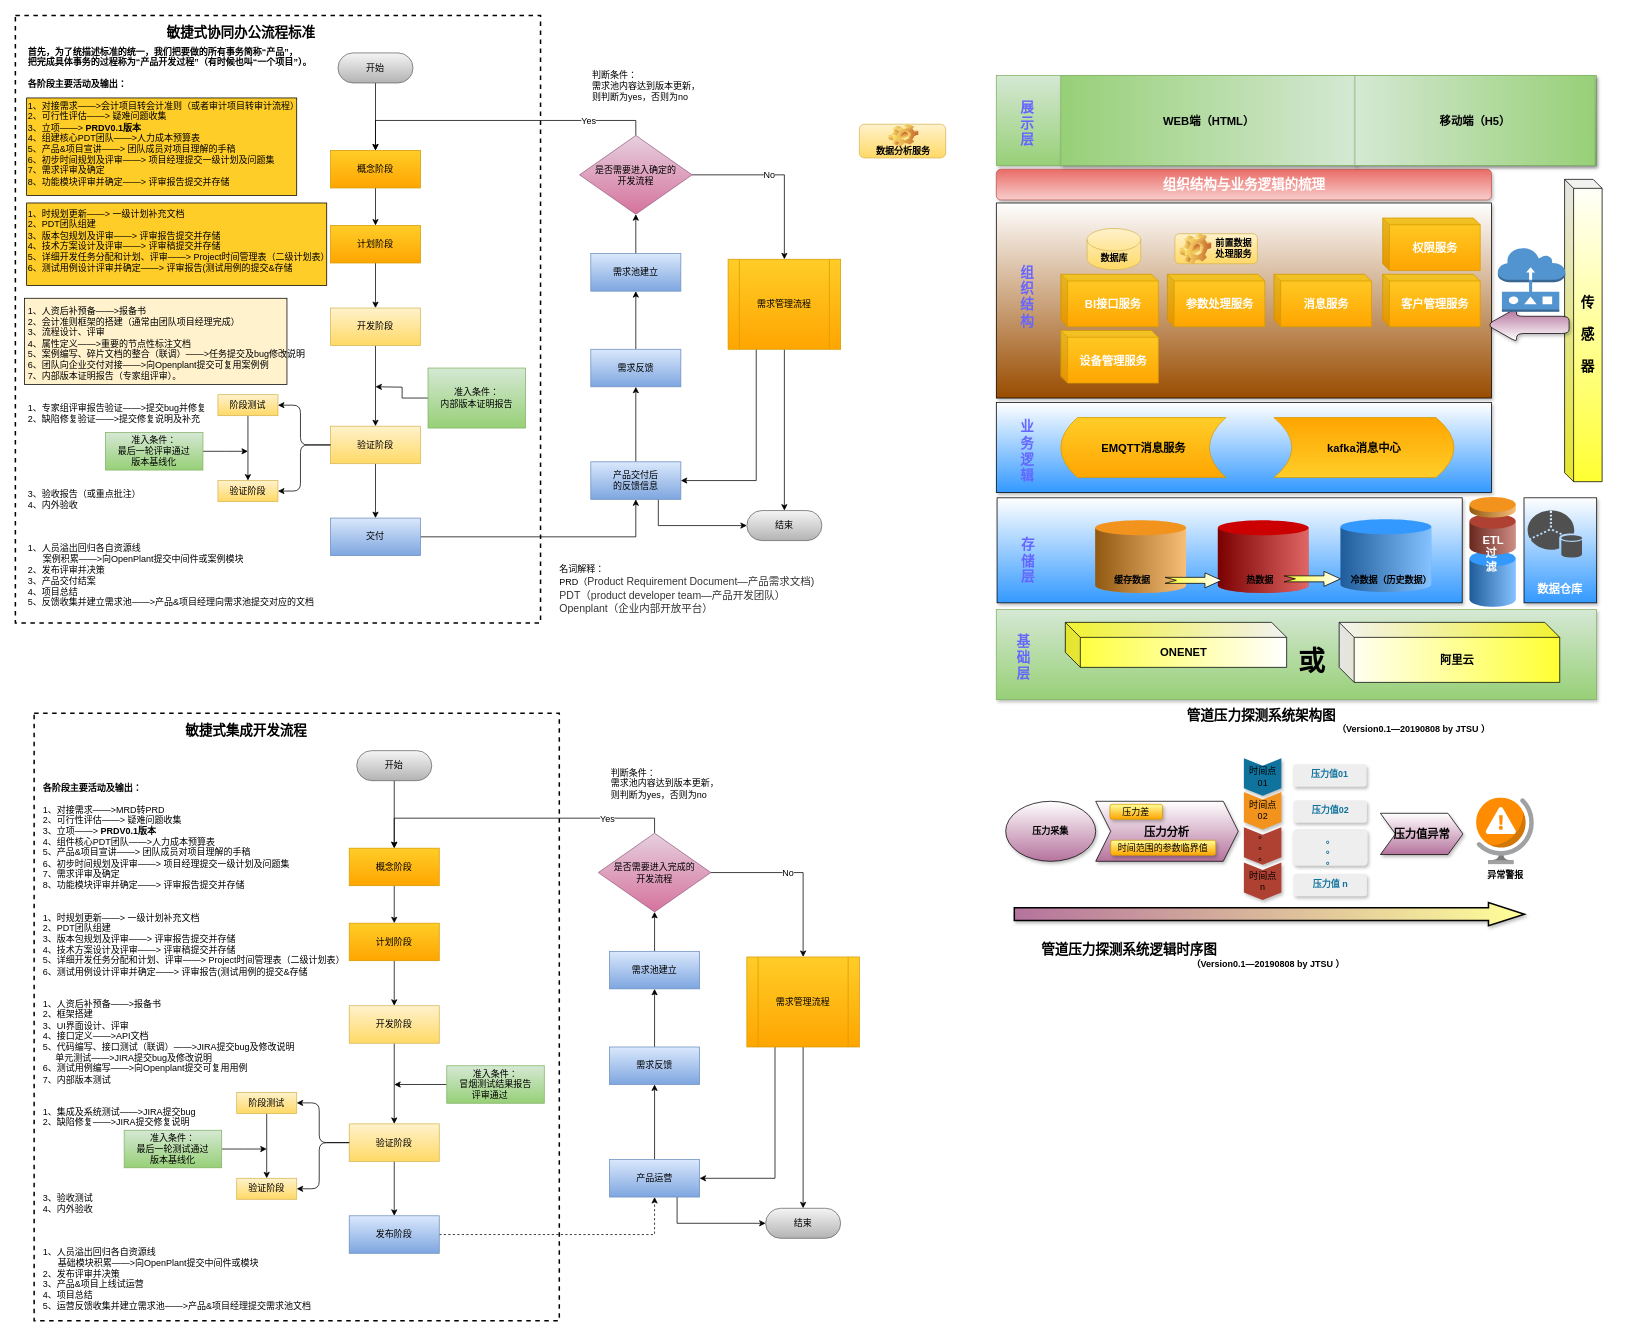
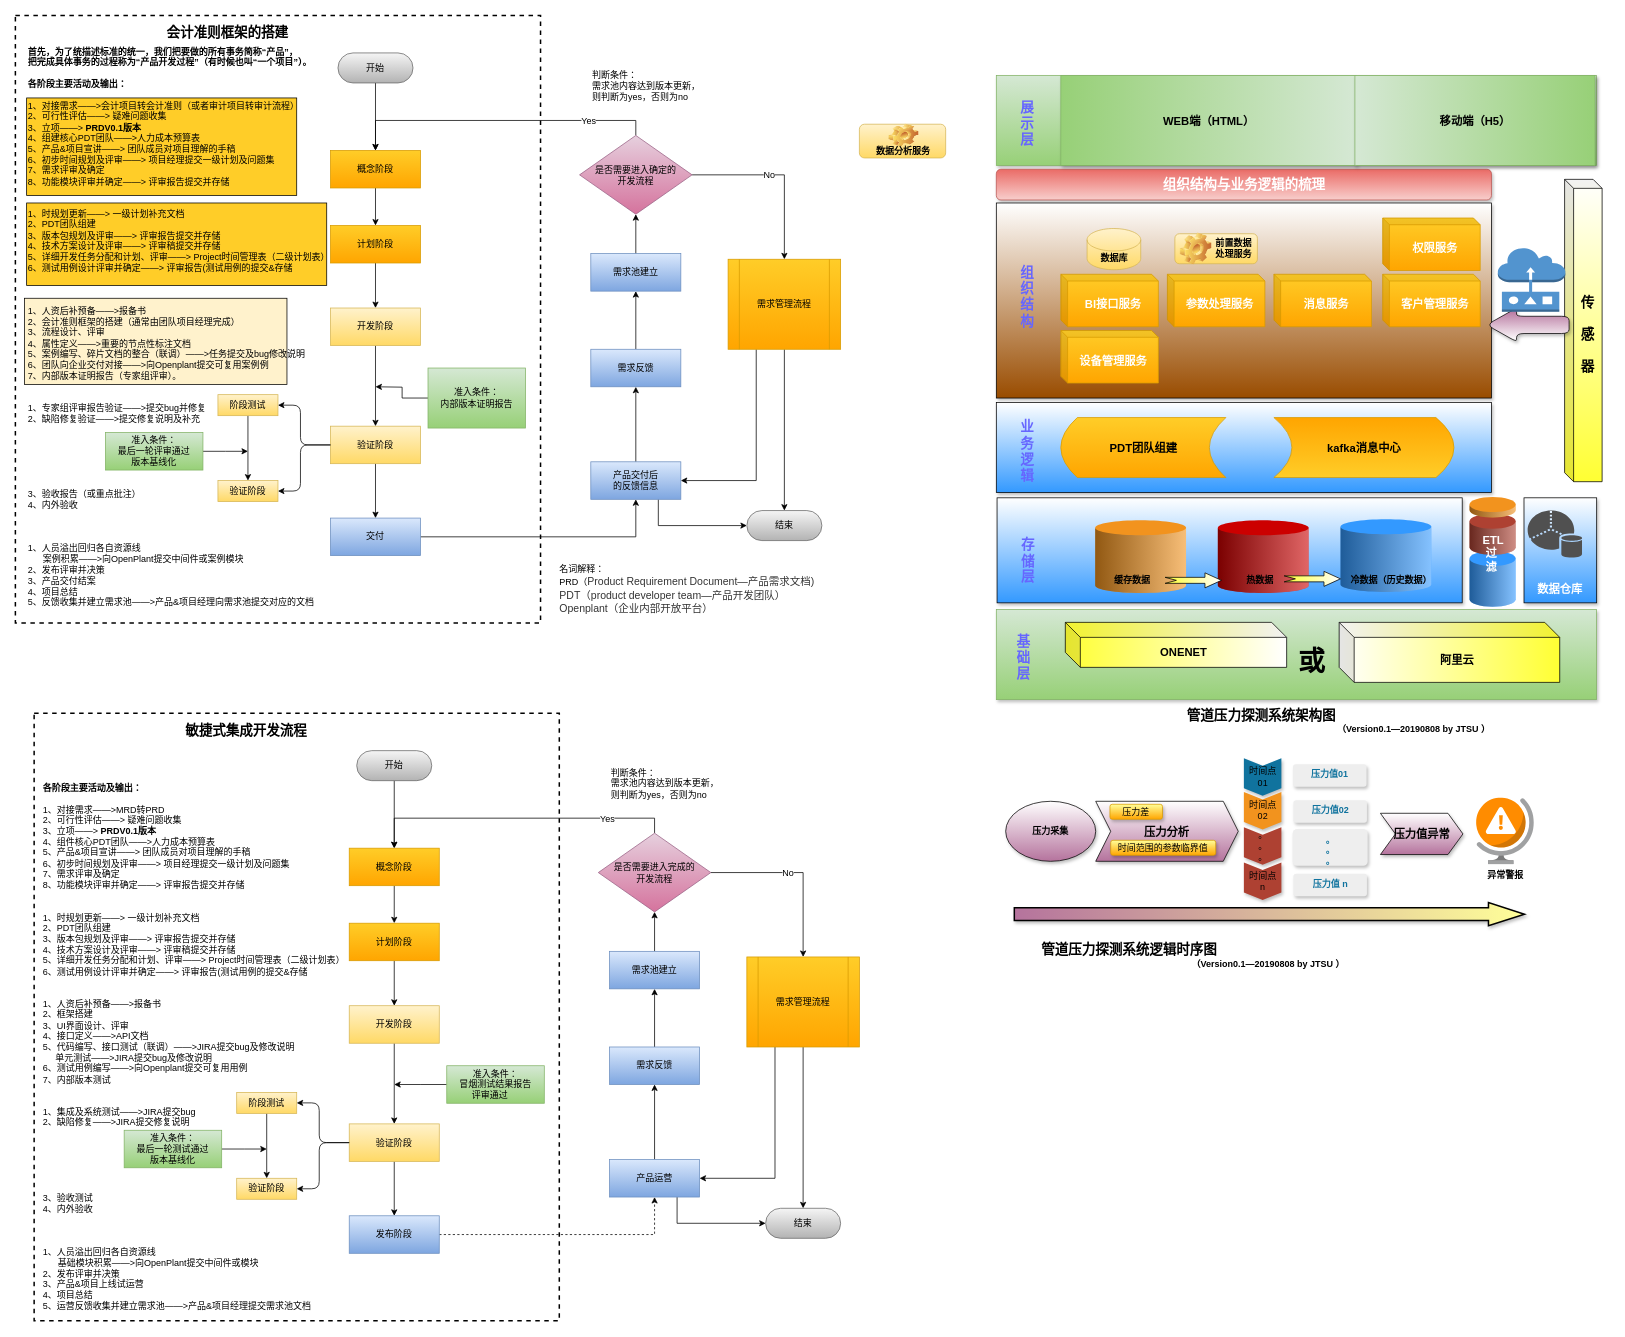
node "敏捷式协同办公流程标准": label "敏捷式协同办公流程标准" -> "会计准则框架的搭建"
node "EMQTT消息服务": label "EMQTT消息服务" -> "PDT团队组建"
